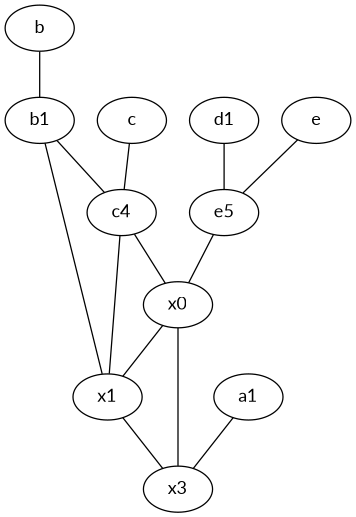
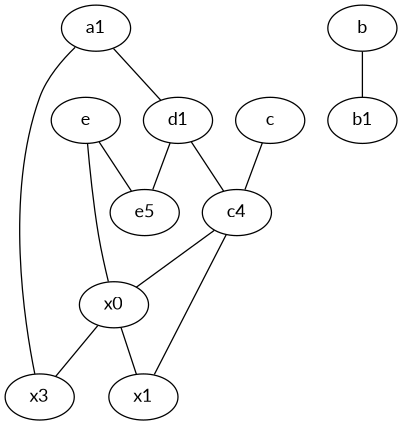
edge "a1" -- "d1": added
edge "b1" -- "c4": now "d1" -- "c4"
edge "b1" -- "x1": removed
edge "e5" -- "x0": now "e" -- "x0"
edge "x1" -- "x3": removed
